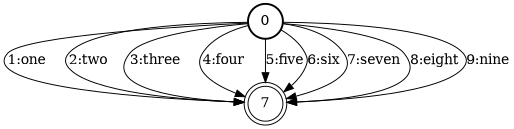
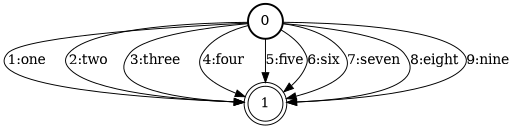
node "7": label "7" -> "1"
